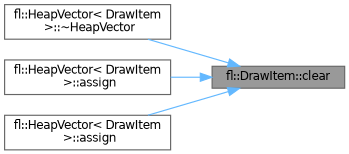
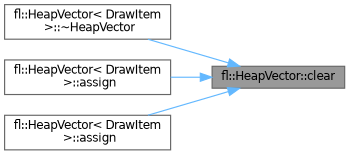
node "fl::DrawItem::clear": label "fl::DrawItem::clear" -> "fl::HeapVector::clear"
